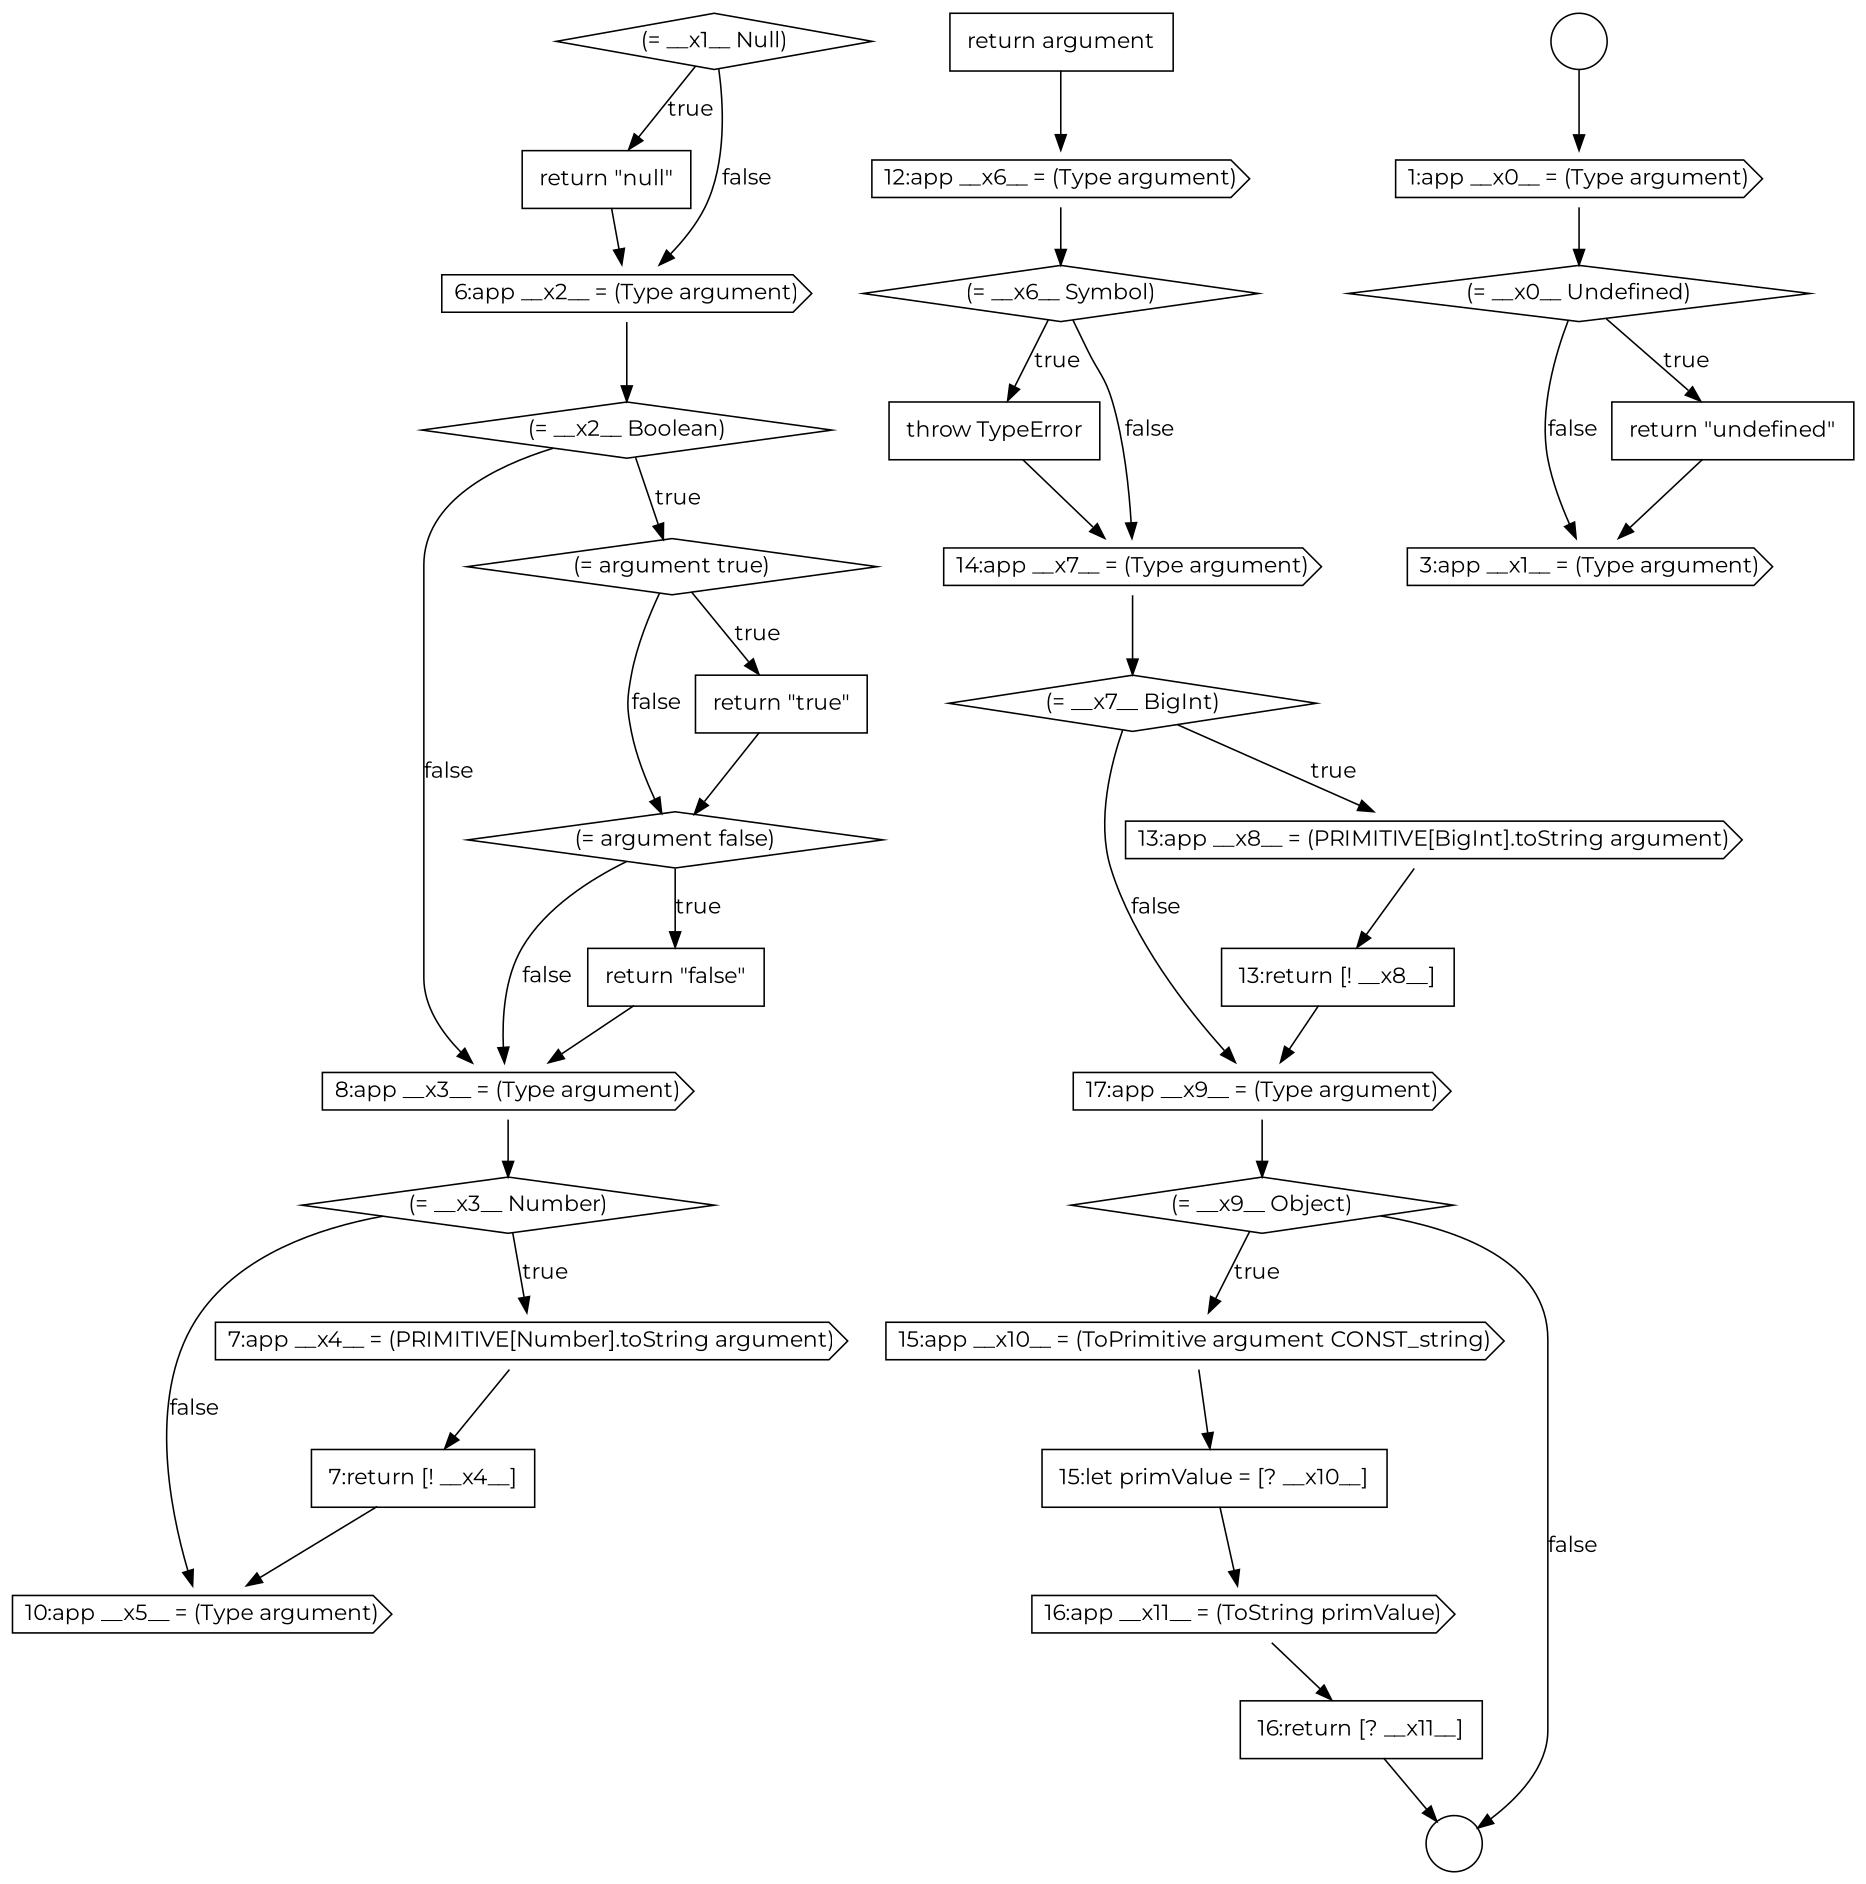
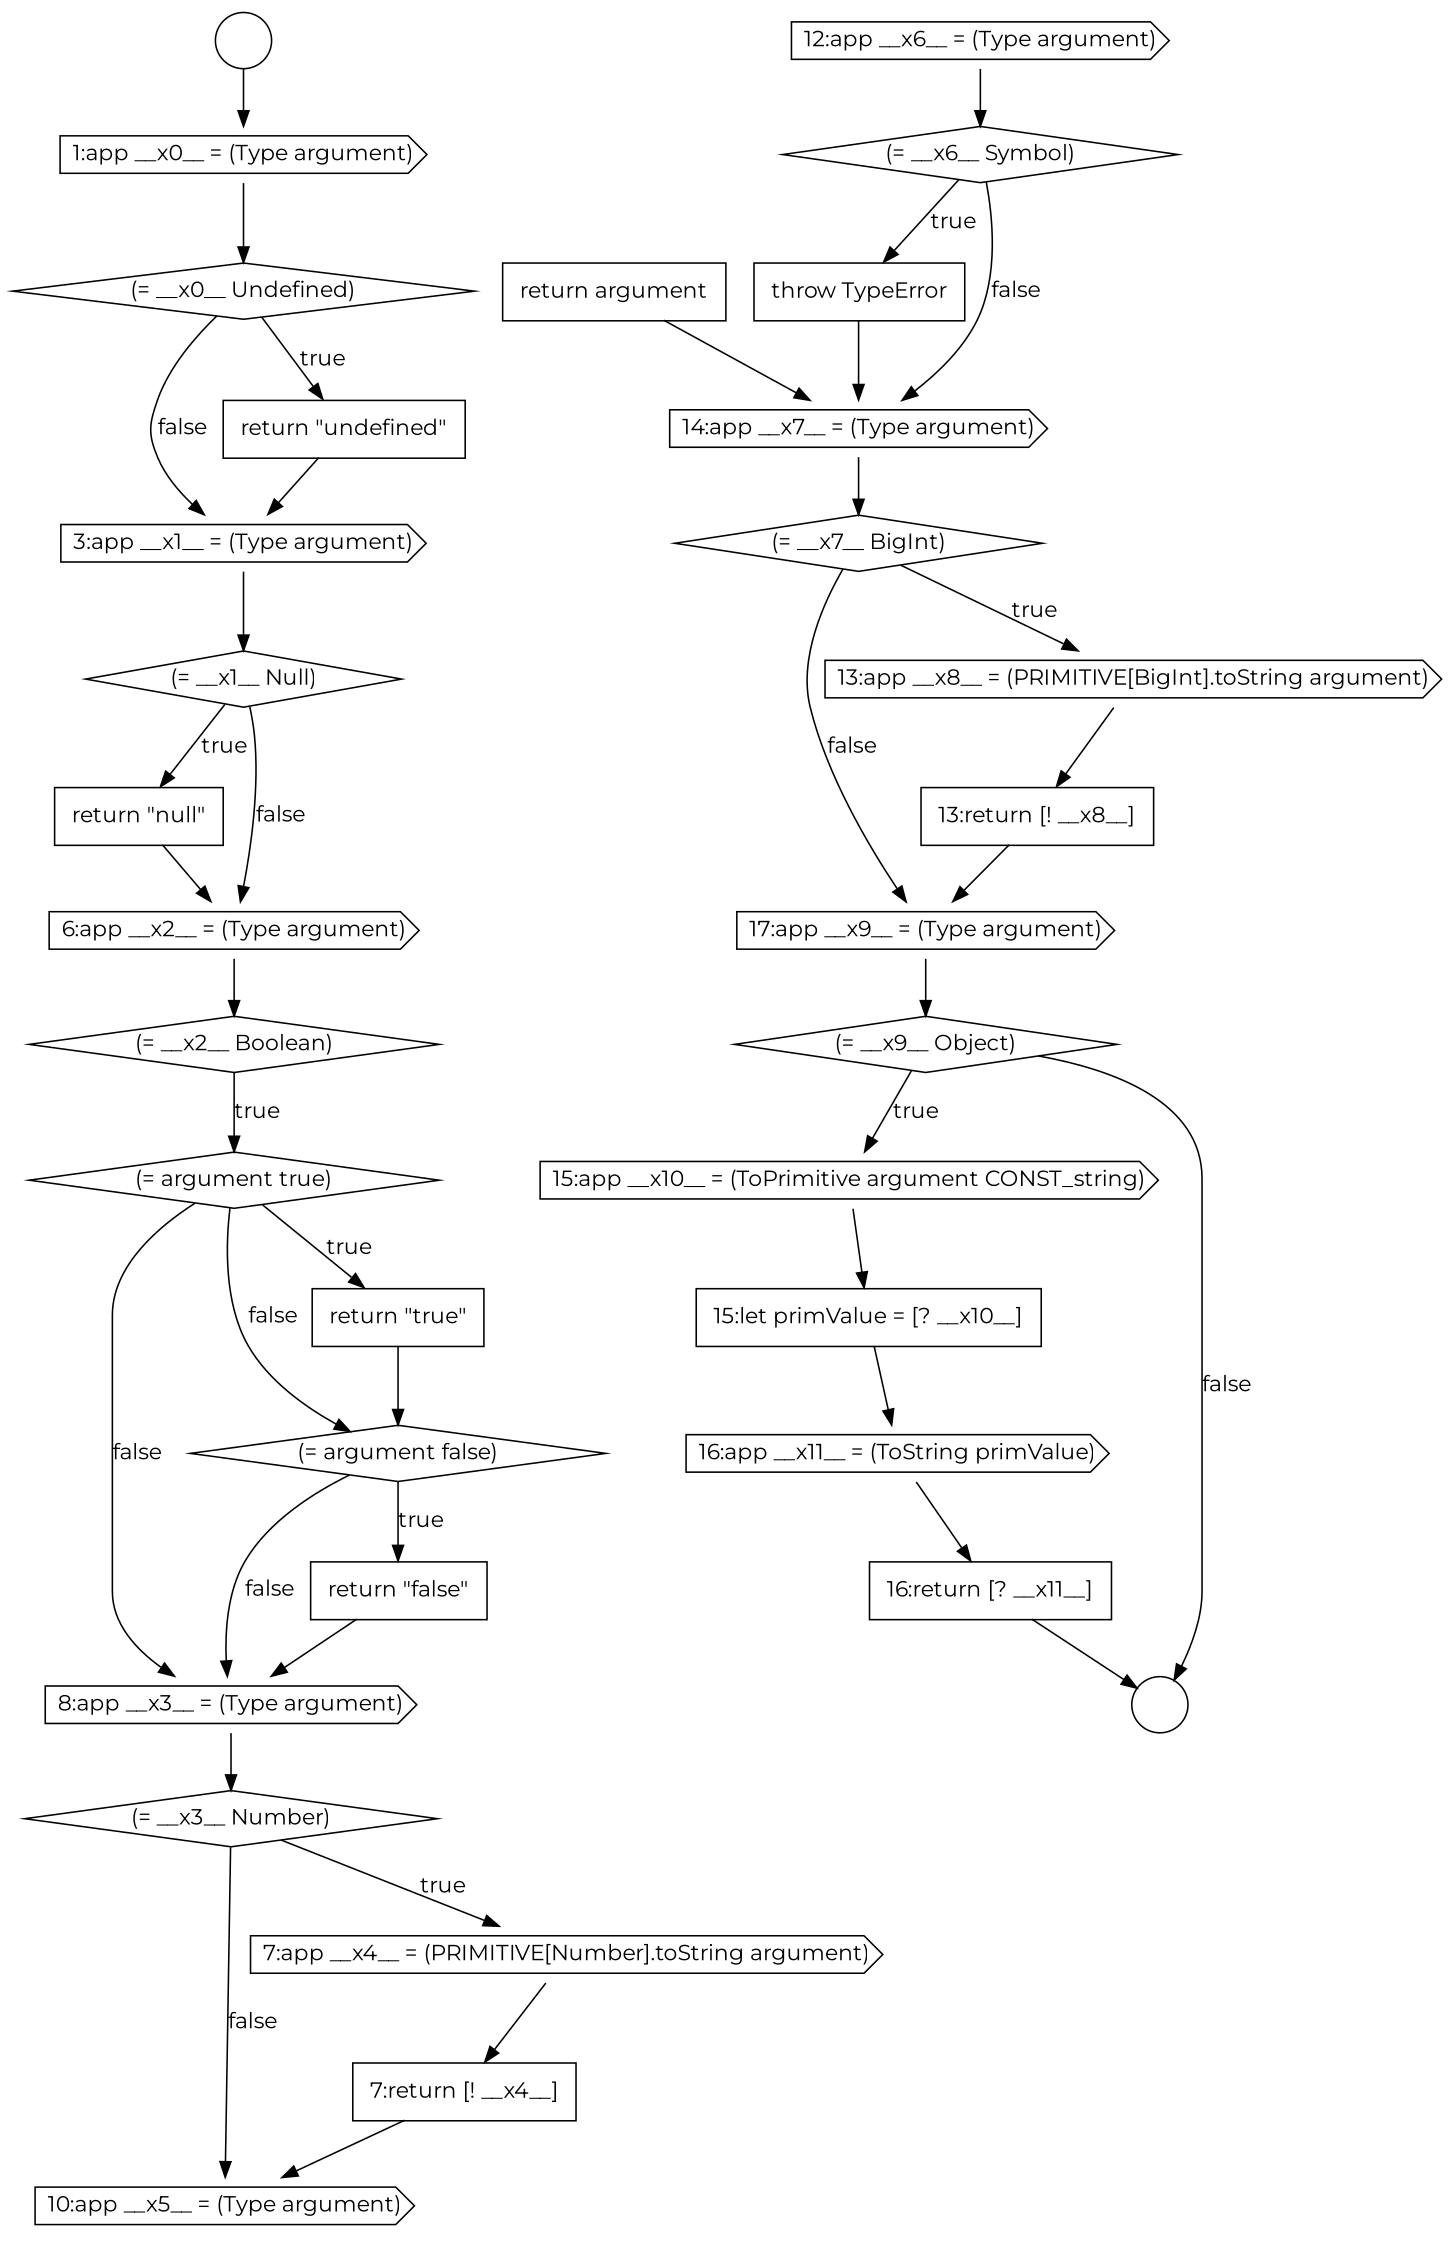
edge "return argument" -> "12:app __x6__ = (Type argument)": now "return argument" -> "14:app __x7__ = (Type argument)"
edge "3:app __x1__ = (Type argument)" -> "(= __x1__ Null)": added
edge "(= __x2__ Boolean)" -> "8:app __x3__ = (Type argument)": now "(= argument true)" -> "8:app __x3__ = (Type argument)"
